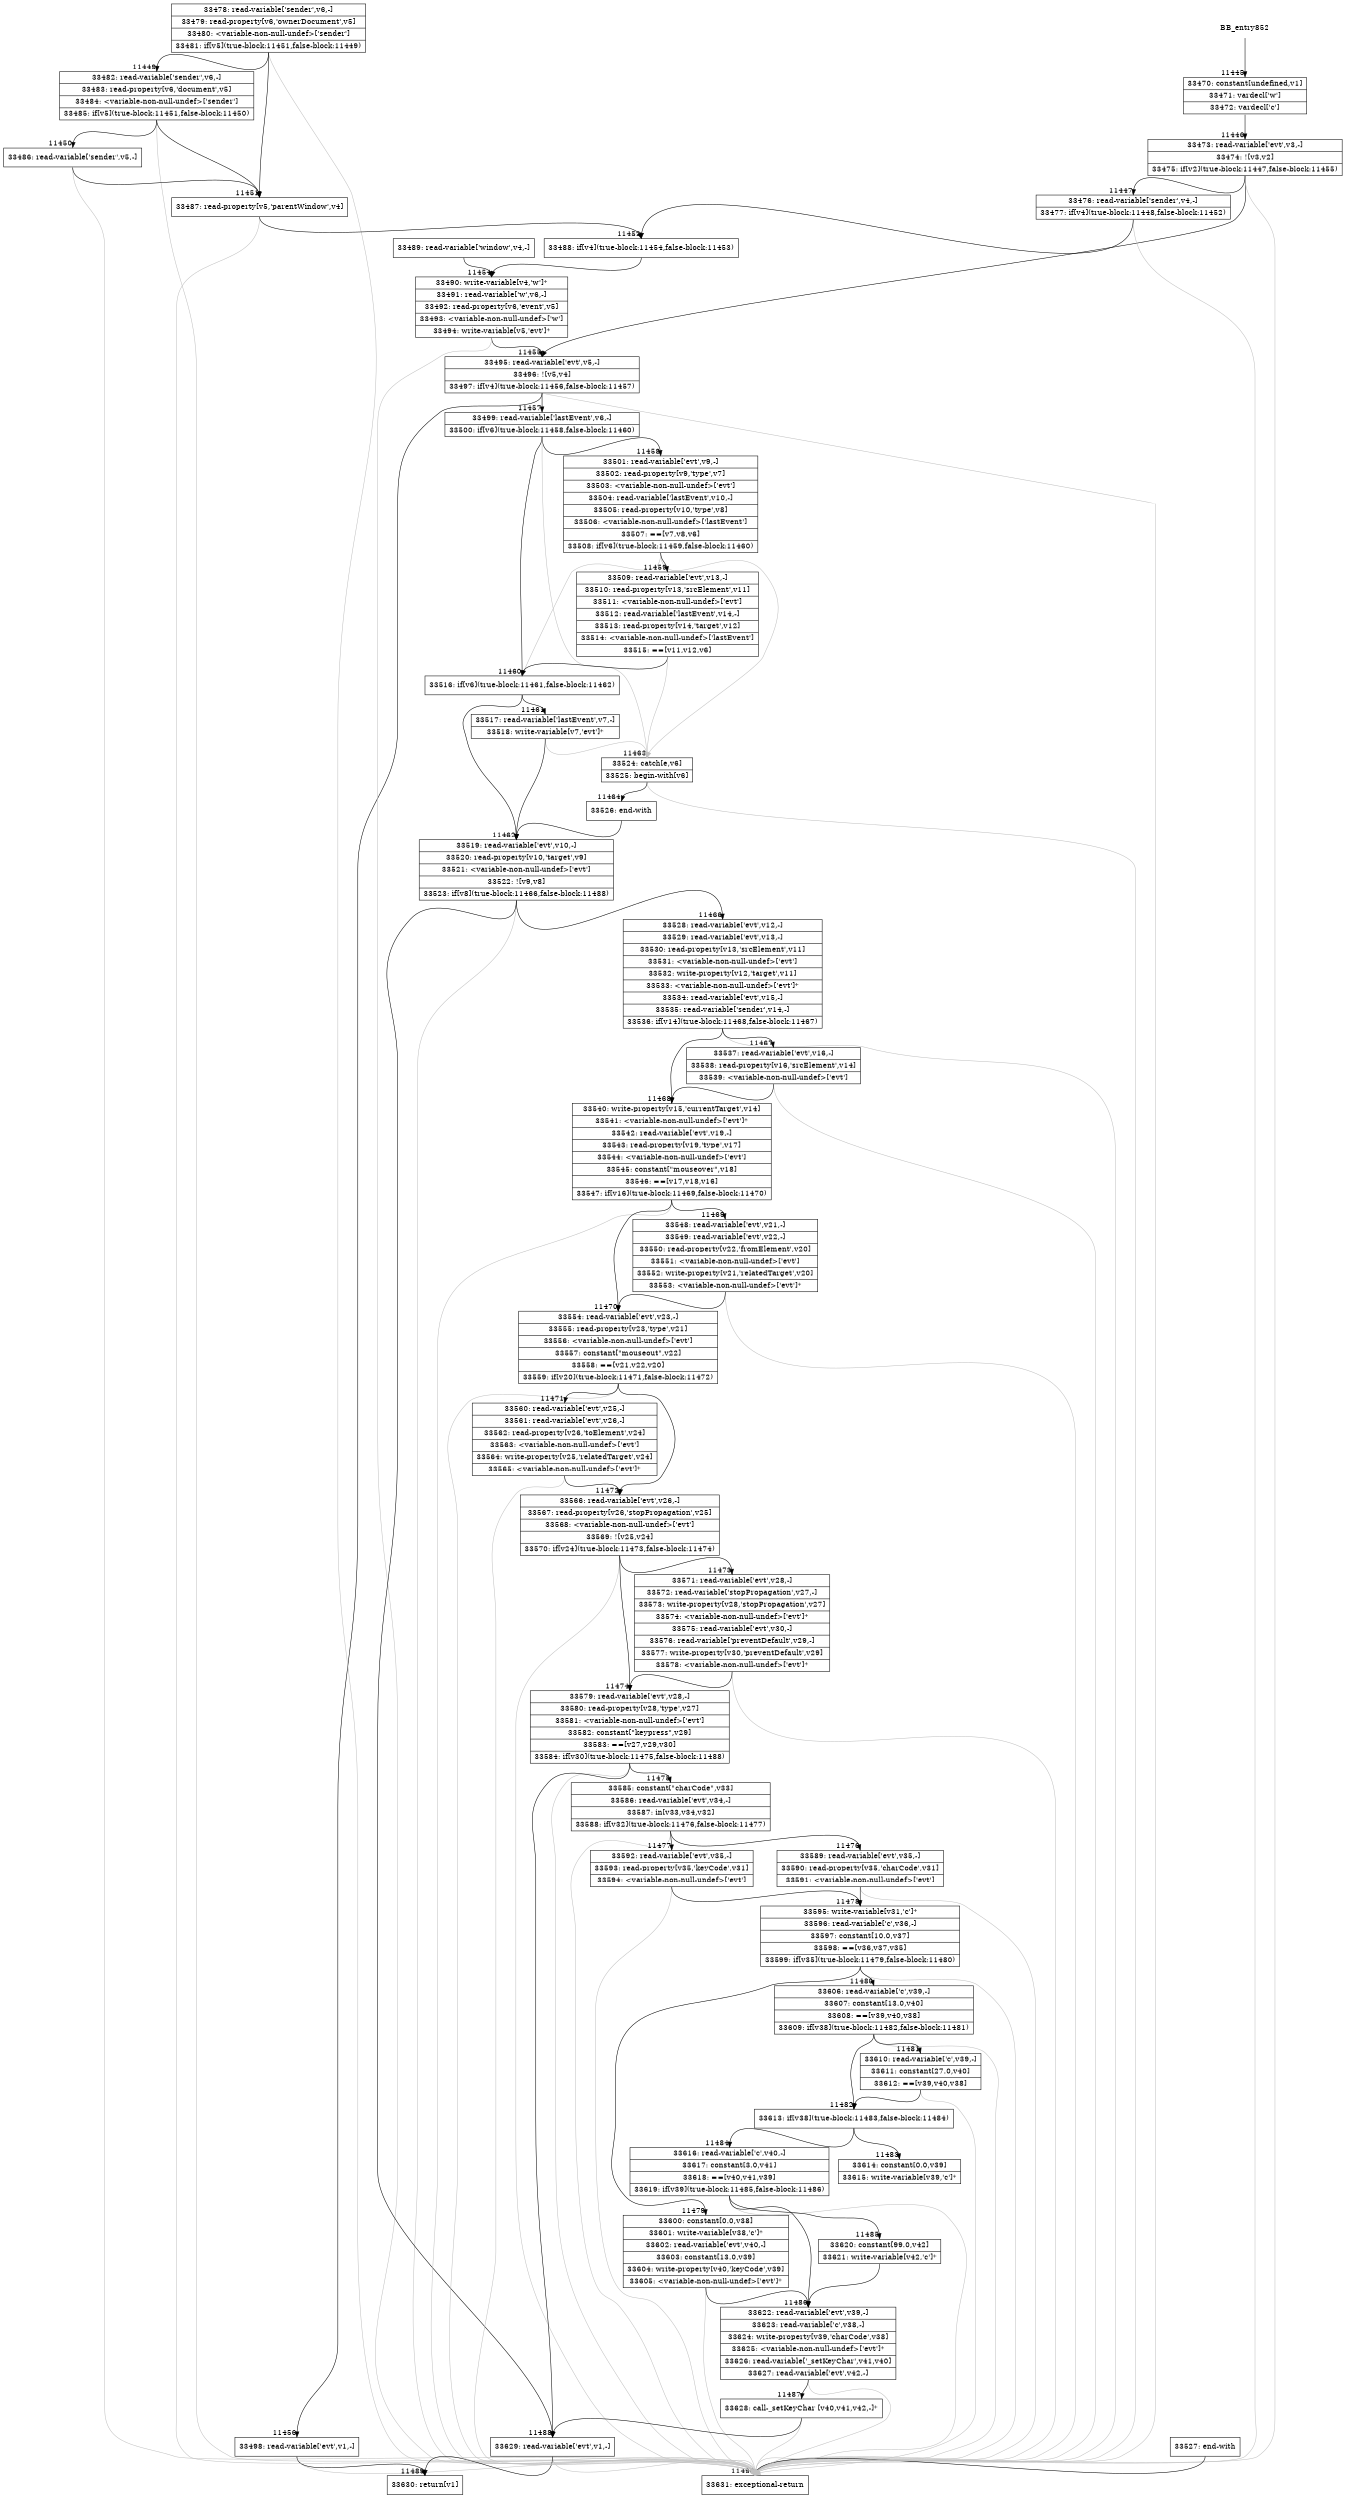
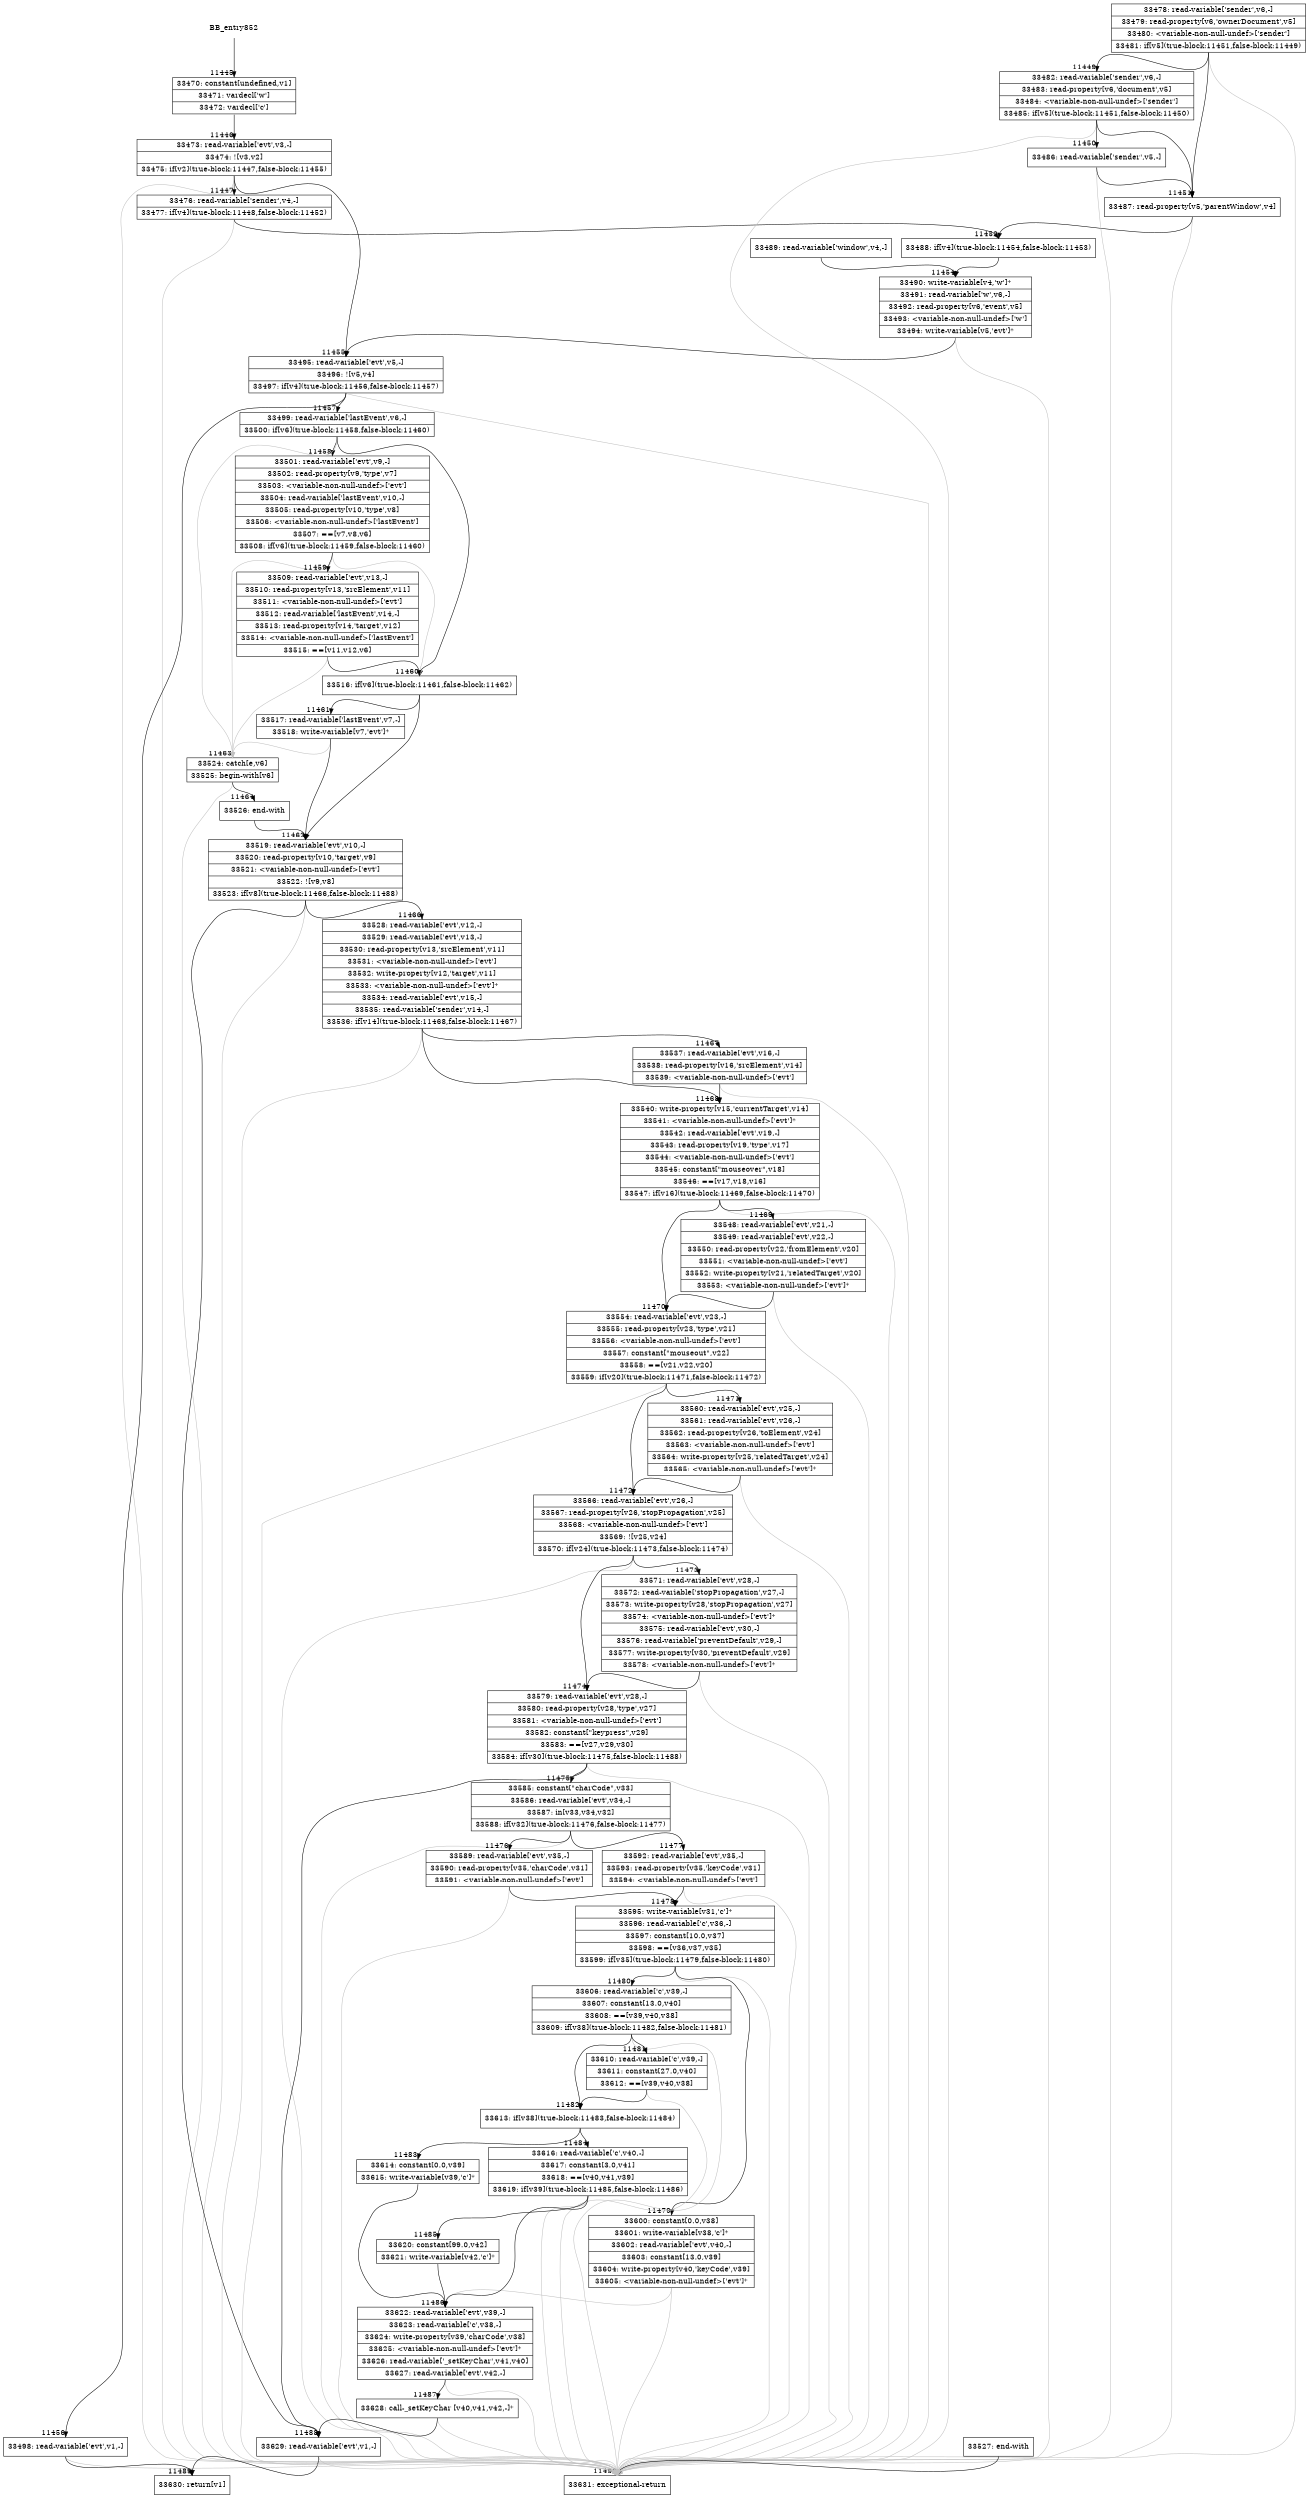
edge "33614: constant[0.0,v39]" -> "33622: read-variable['evt',v39,-]": added
edge "33600: constant[0.0,v38]" -> "33622: read-variable['evt',v39,-]": color black -> gray
